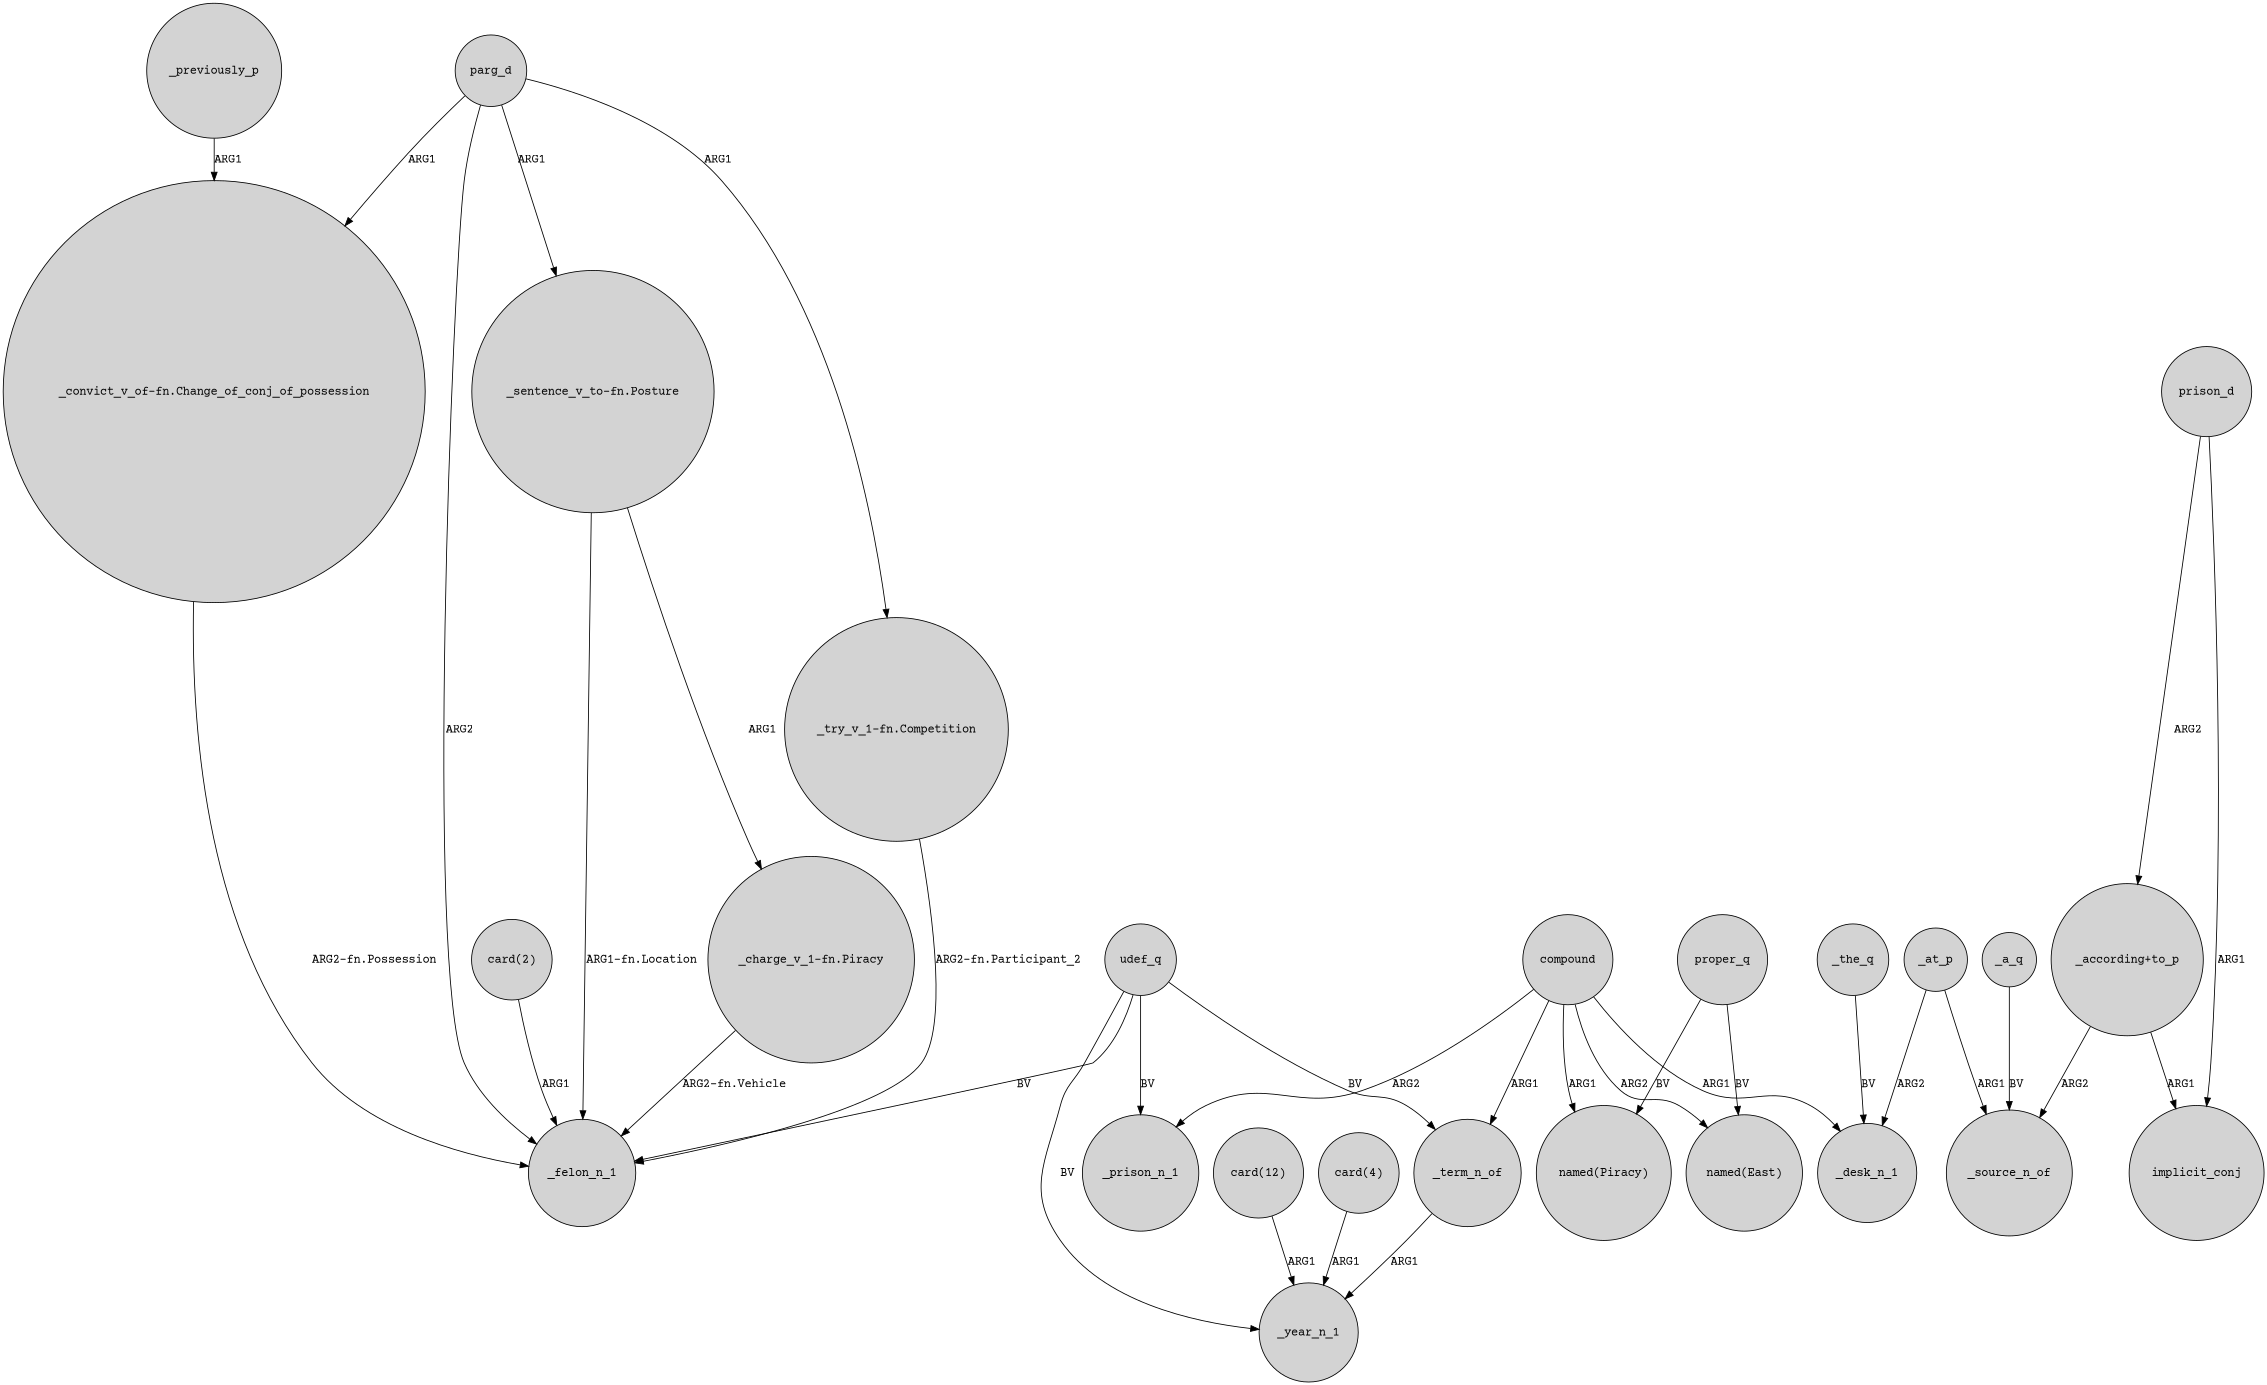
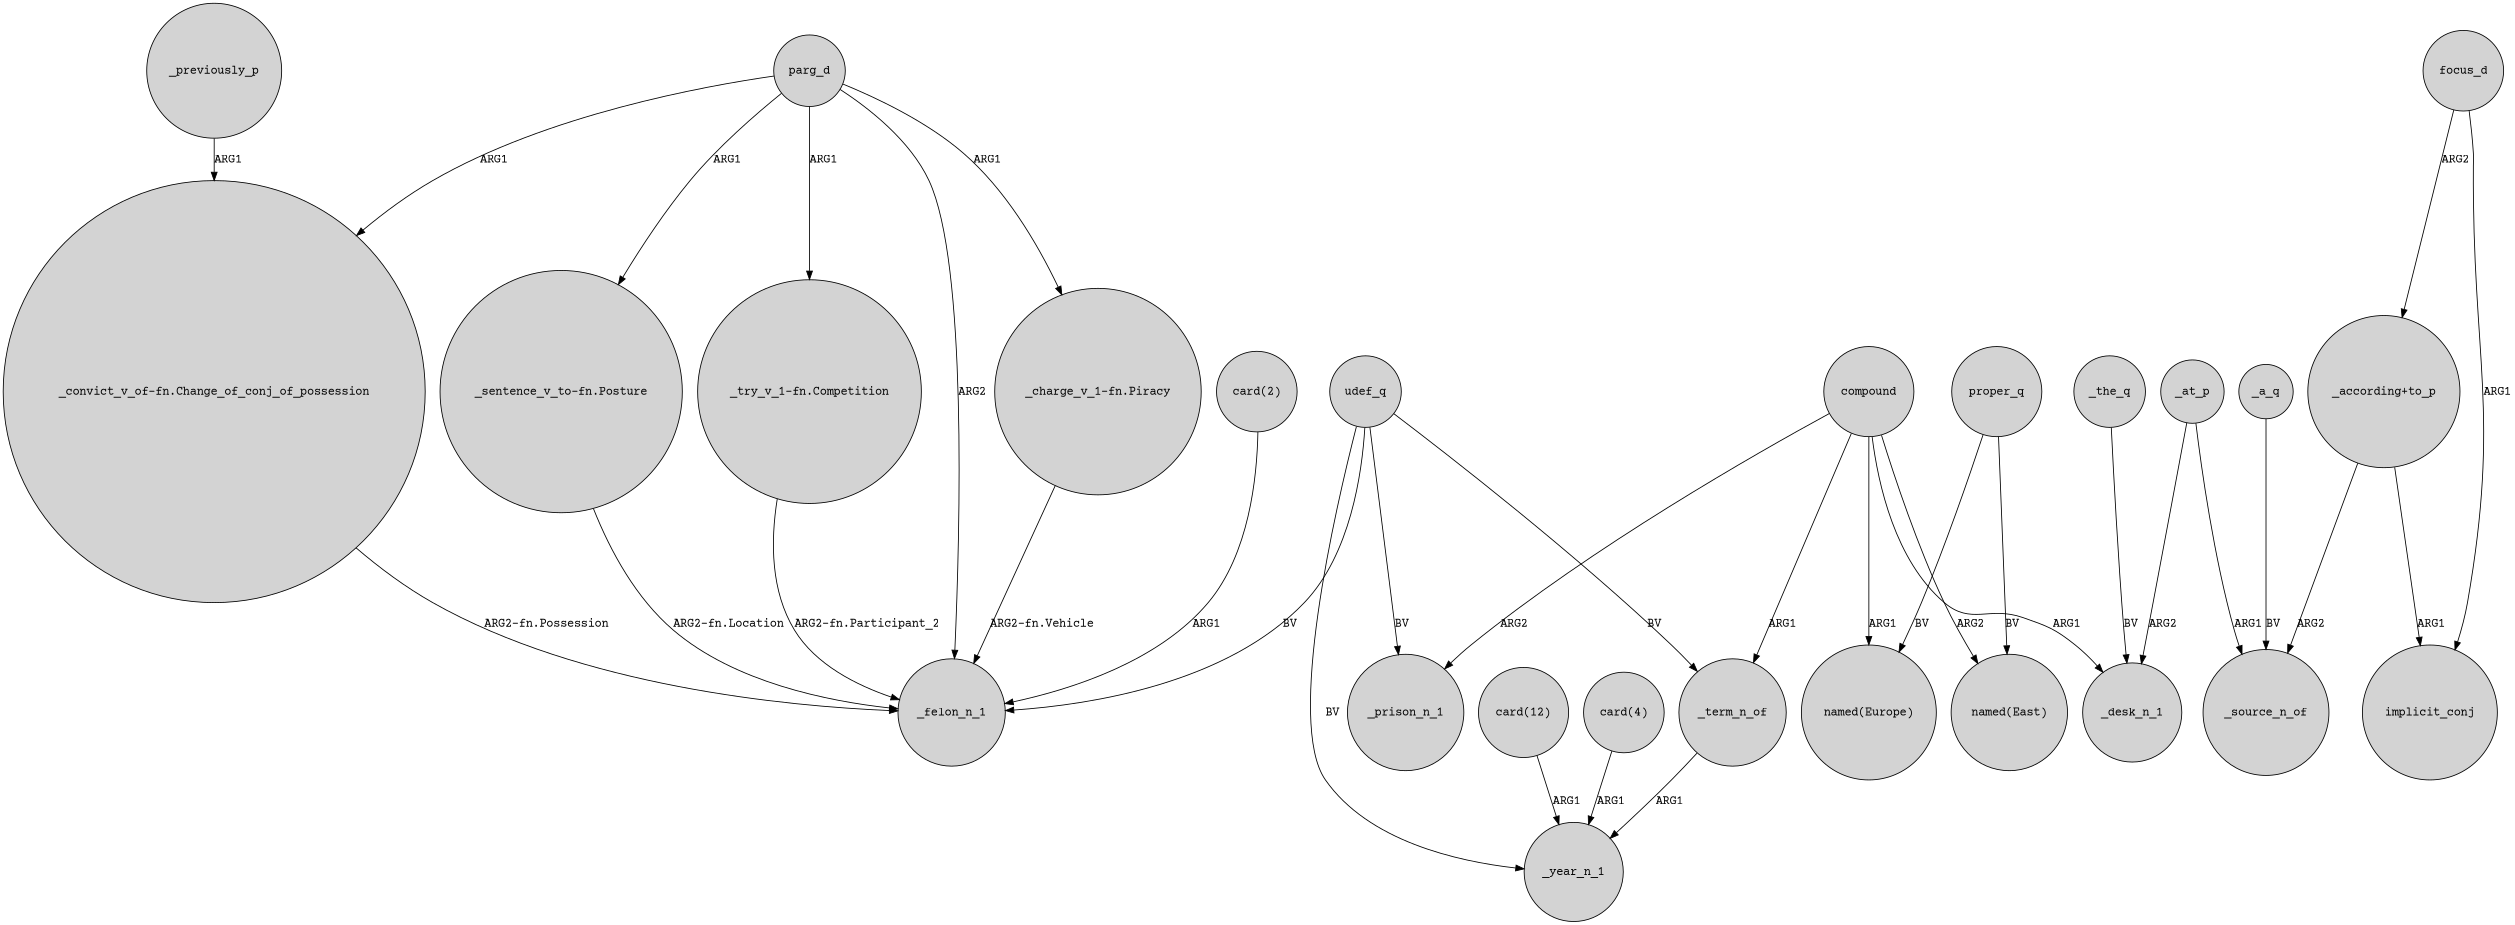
node "prison_d": label "prison_d" -> "focus_d"
edge "_sentence_v_to-fn.Posture" -> "_charge_v_1-fn.Piracy": now "parg_d" -> "_charge_v_1-fn.Piracy"
edge "_sentence_v_to-fn.Posture" -> "_felon_n_1": label "ARG1-fn.Location" -> "ARG2-fn.Location"
node "named(Piracy)": label "named(Piracy)" -> "named(Europe)"
